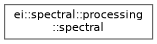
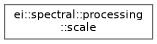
node "ei::spectral::processing ::spectral": label "ei::spectral::processing ::spectral" -> "ei::spectral::processing ::scale"
